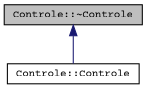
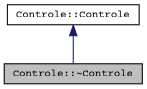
edge "Controle::Controle" -> "Controle::~Controle": reversed
